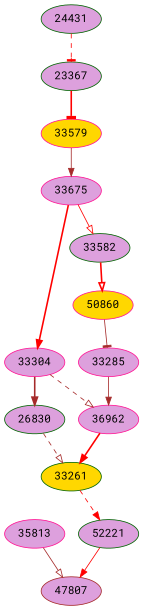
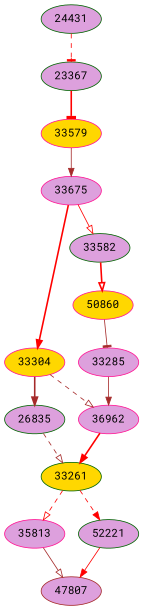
node "33304": fillcolor plum -> gold
node "26830": label "26830" -> "26835"
edge "33261" -> "35813": added
